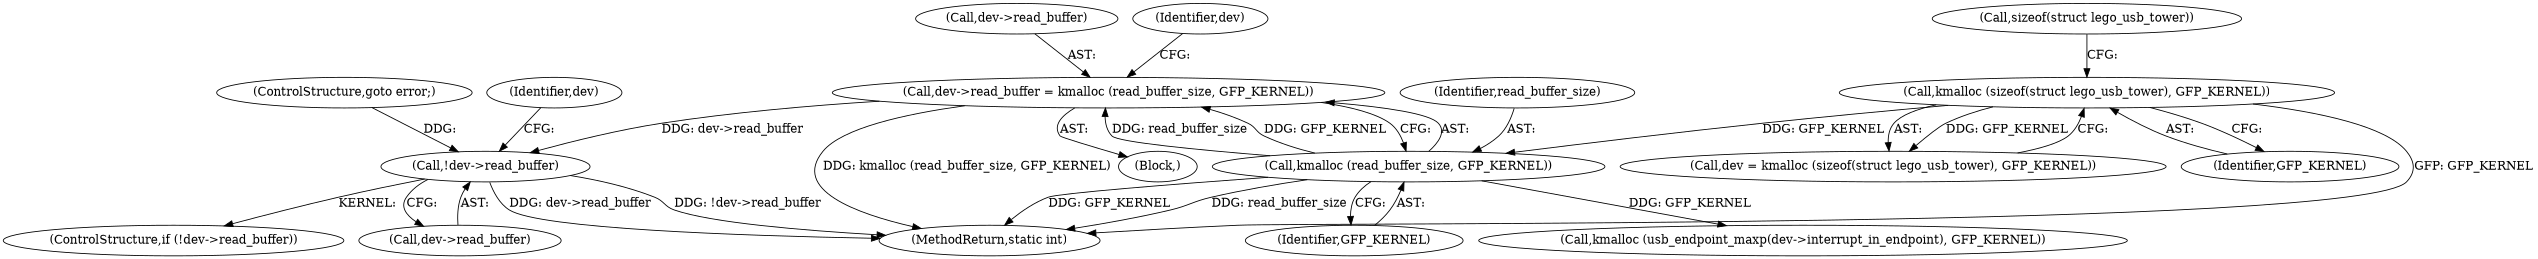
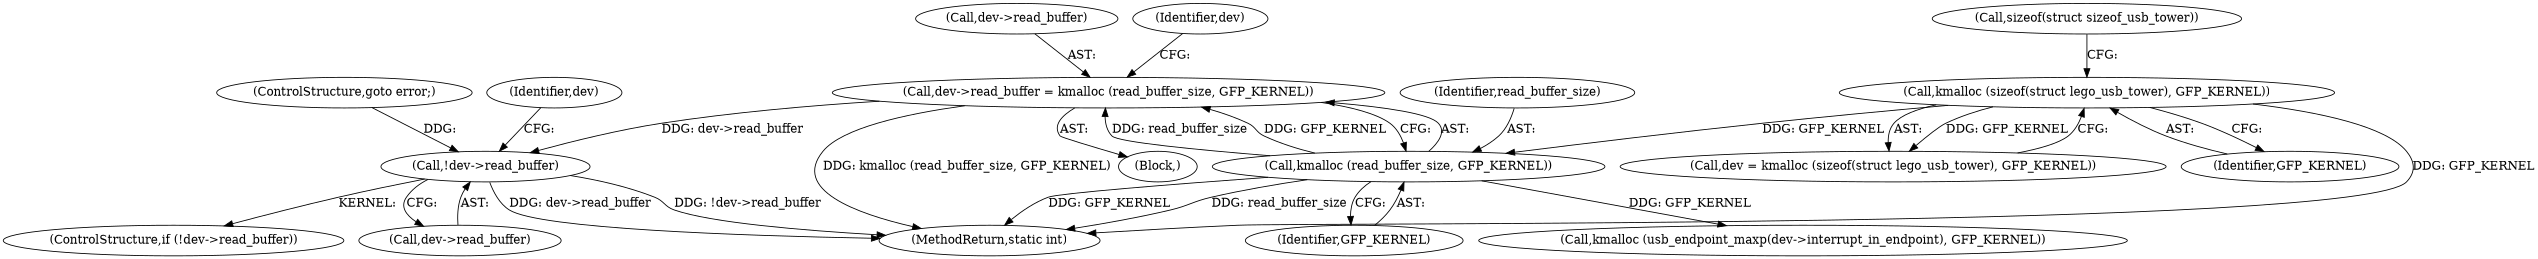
node "(Call,sizeof(struct lego_usb_tower))": label "(Call,sizeof(struct lego_usb_tower))" -> "(Call,sizeof(struct sizeof_usb_tower))"
edge "(Call,kmalloc (sizeof(struct lego_usb_tower), GFP_KERNEL))" -> "(MethodReturn,static int)": label "GFP: GFP_KERNEL" -> "DDG: GFP_KERNEL"
